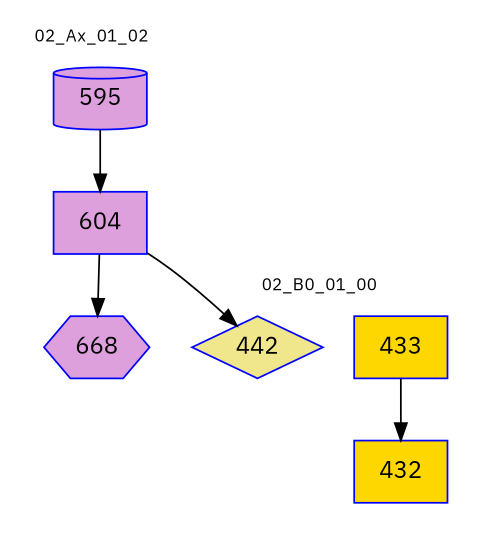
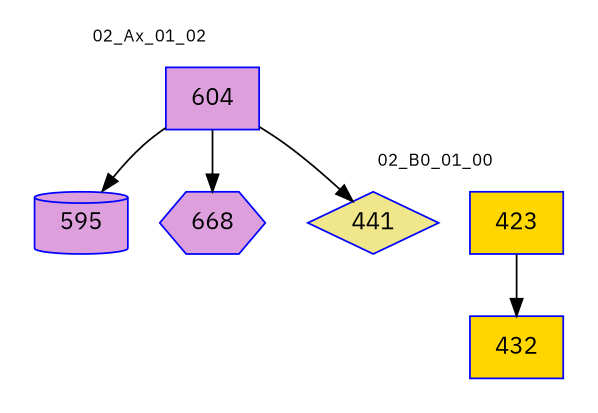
edge "595" -> "604": reversed
node "442": label "442" -> "441"
node "433": label "433" -> "423"
